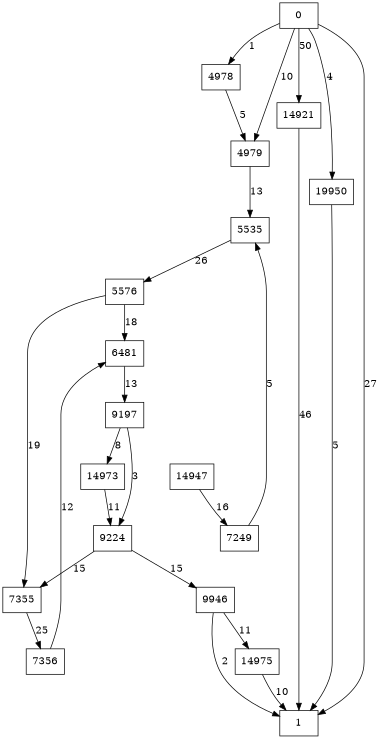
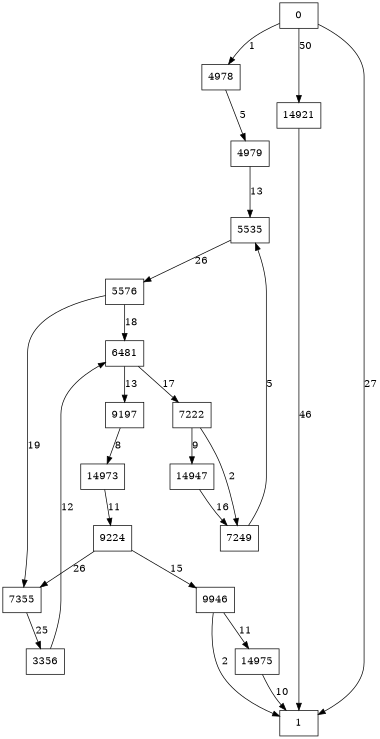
edge "0" -> "4979": removed, label "10"
node "19950": removed
node "7222": added
edge "9197" -> "9224": removed, label "3"
edge "9224" -> "7355": label "15" -> "26"
node "7356": label "7356" -> "3356"
